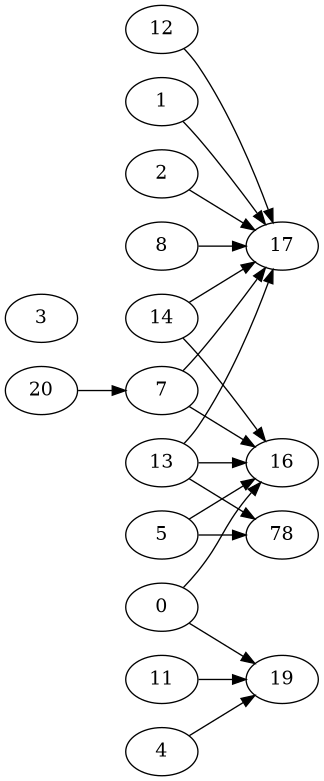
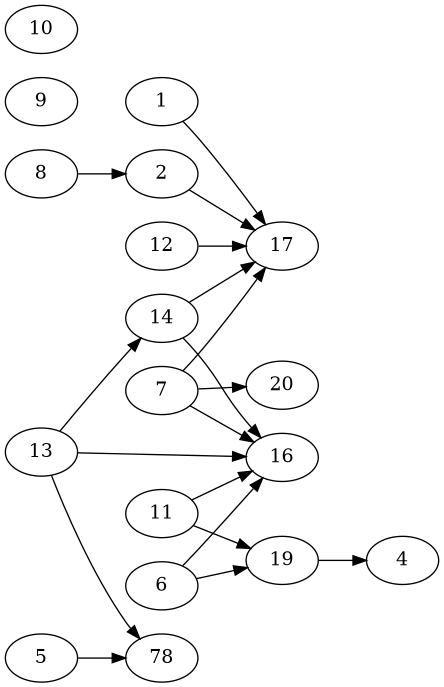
node "10": added
node "9": added
edge "8" -> "17": now "8" -> "2"
node "3": removed
edge "13" -> "17": now "13" -> "14"
edge "20" -> "7": reversed
edge "5" -> "16": now "11" -> "16"
node "0": label "0" -> "6"
edge "4" -> "19": reversed
